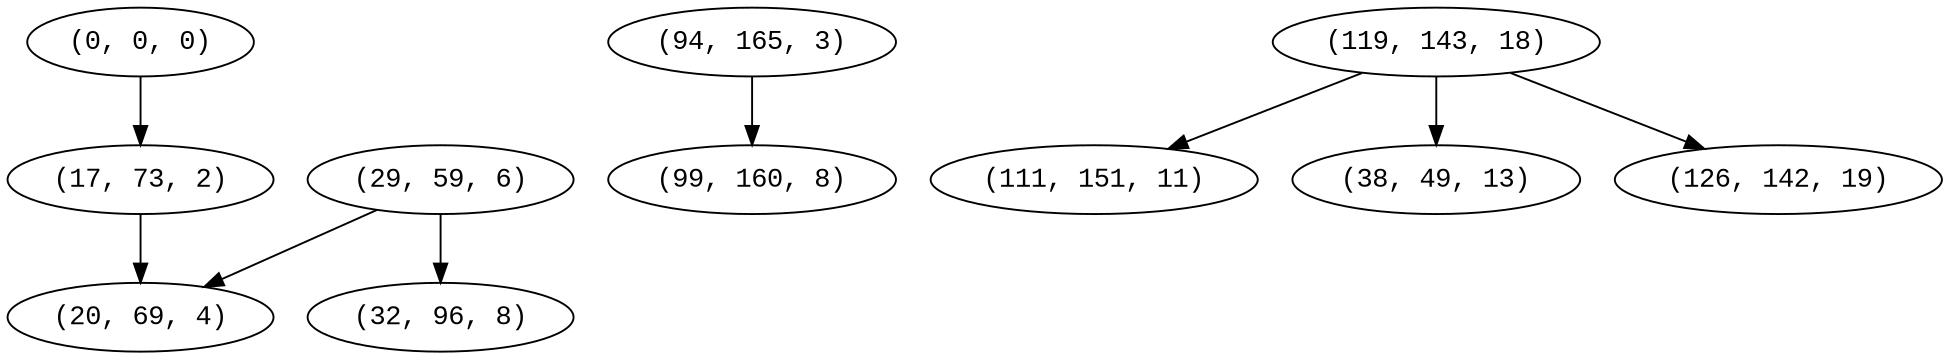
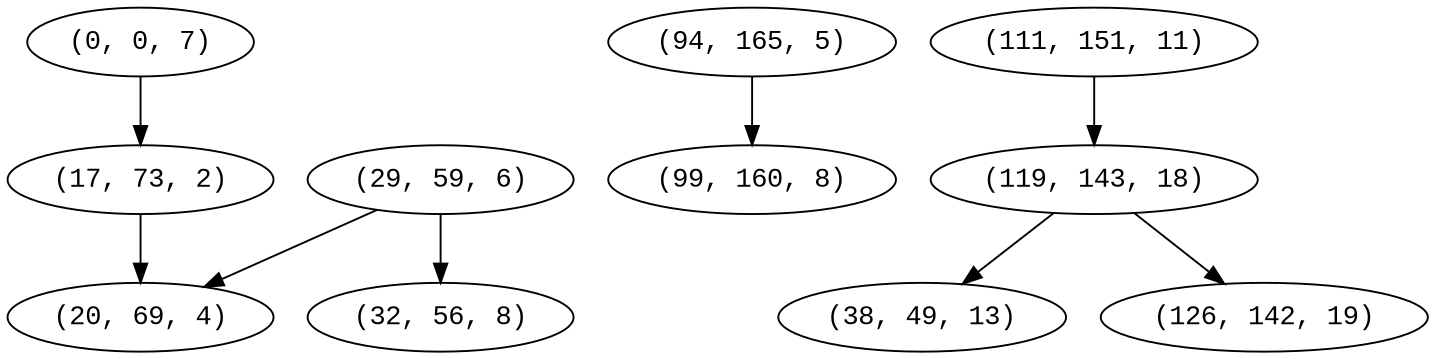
node "(0, 0, 0)": label "(0, 0, 0)" -> "(0, 0, 7)"
node "(94, 165, 3)": label "(94, 165, 3)" -> "(94, 165, 5)"
edge "(119, 143, 18)" -> "(111, 151, 11)": reversed
node "(32, 96, 8)": label "(32, 96, 8)" -> "(32, 56, 8)"
